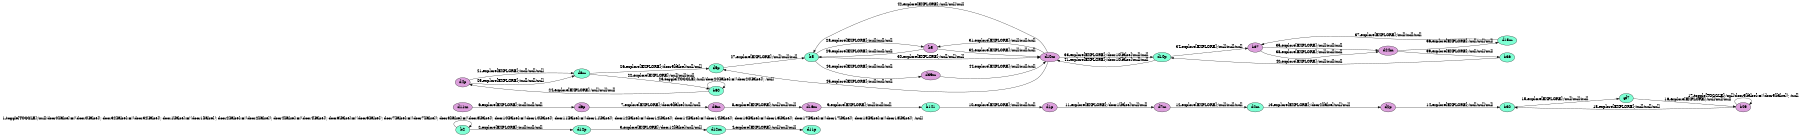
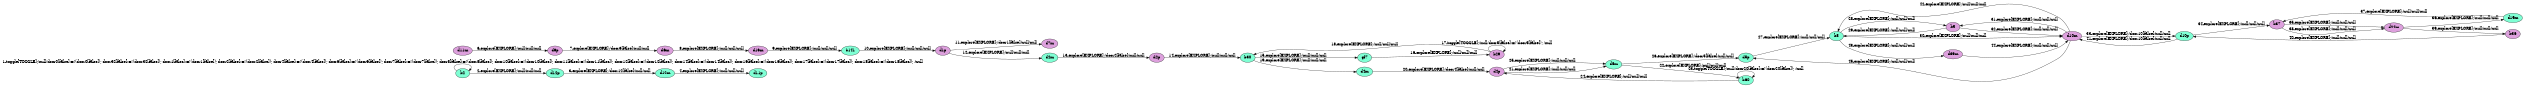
node "b36": fillcolor aquamarine -> plum
node "d4m": added
edge "d7m" -> "d2m": now "d1p" -> "d2m"
